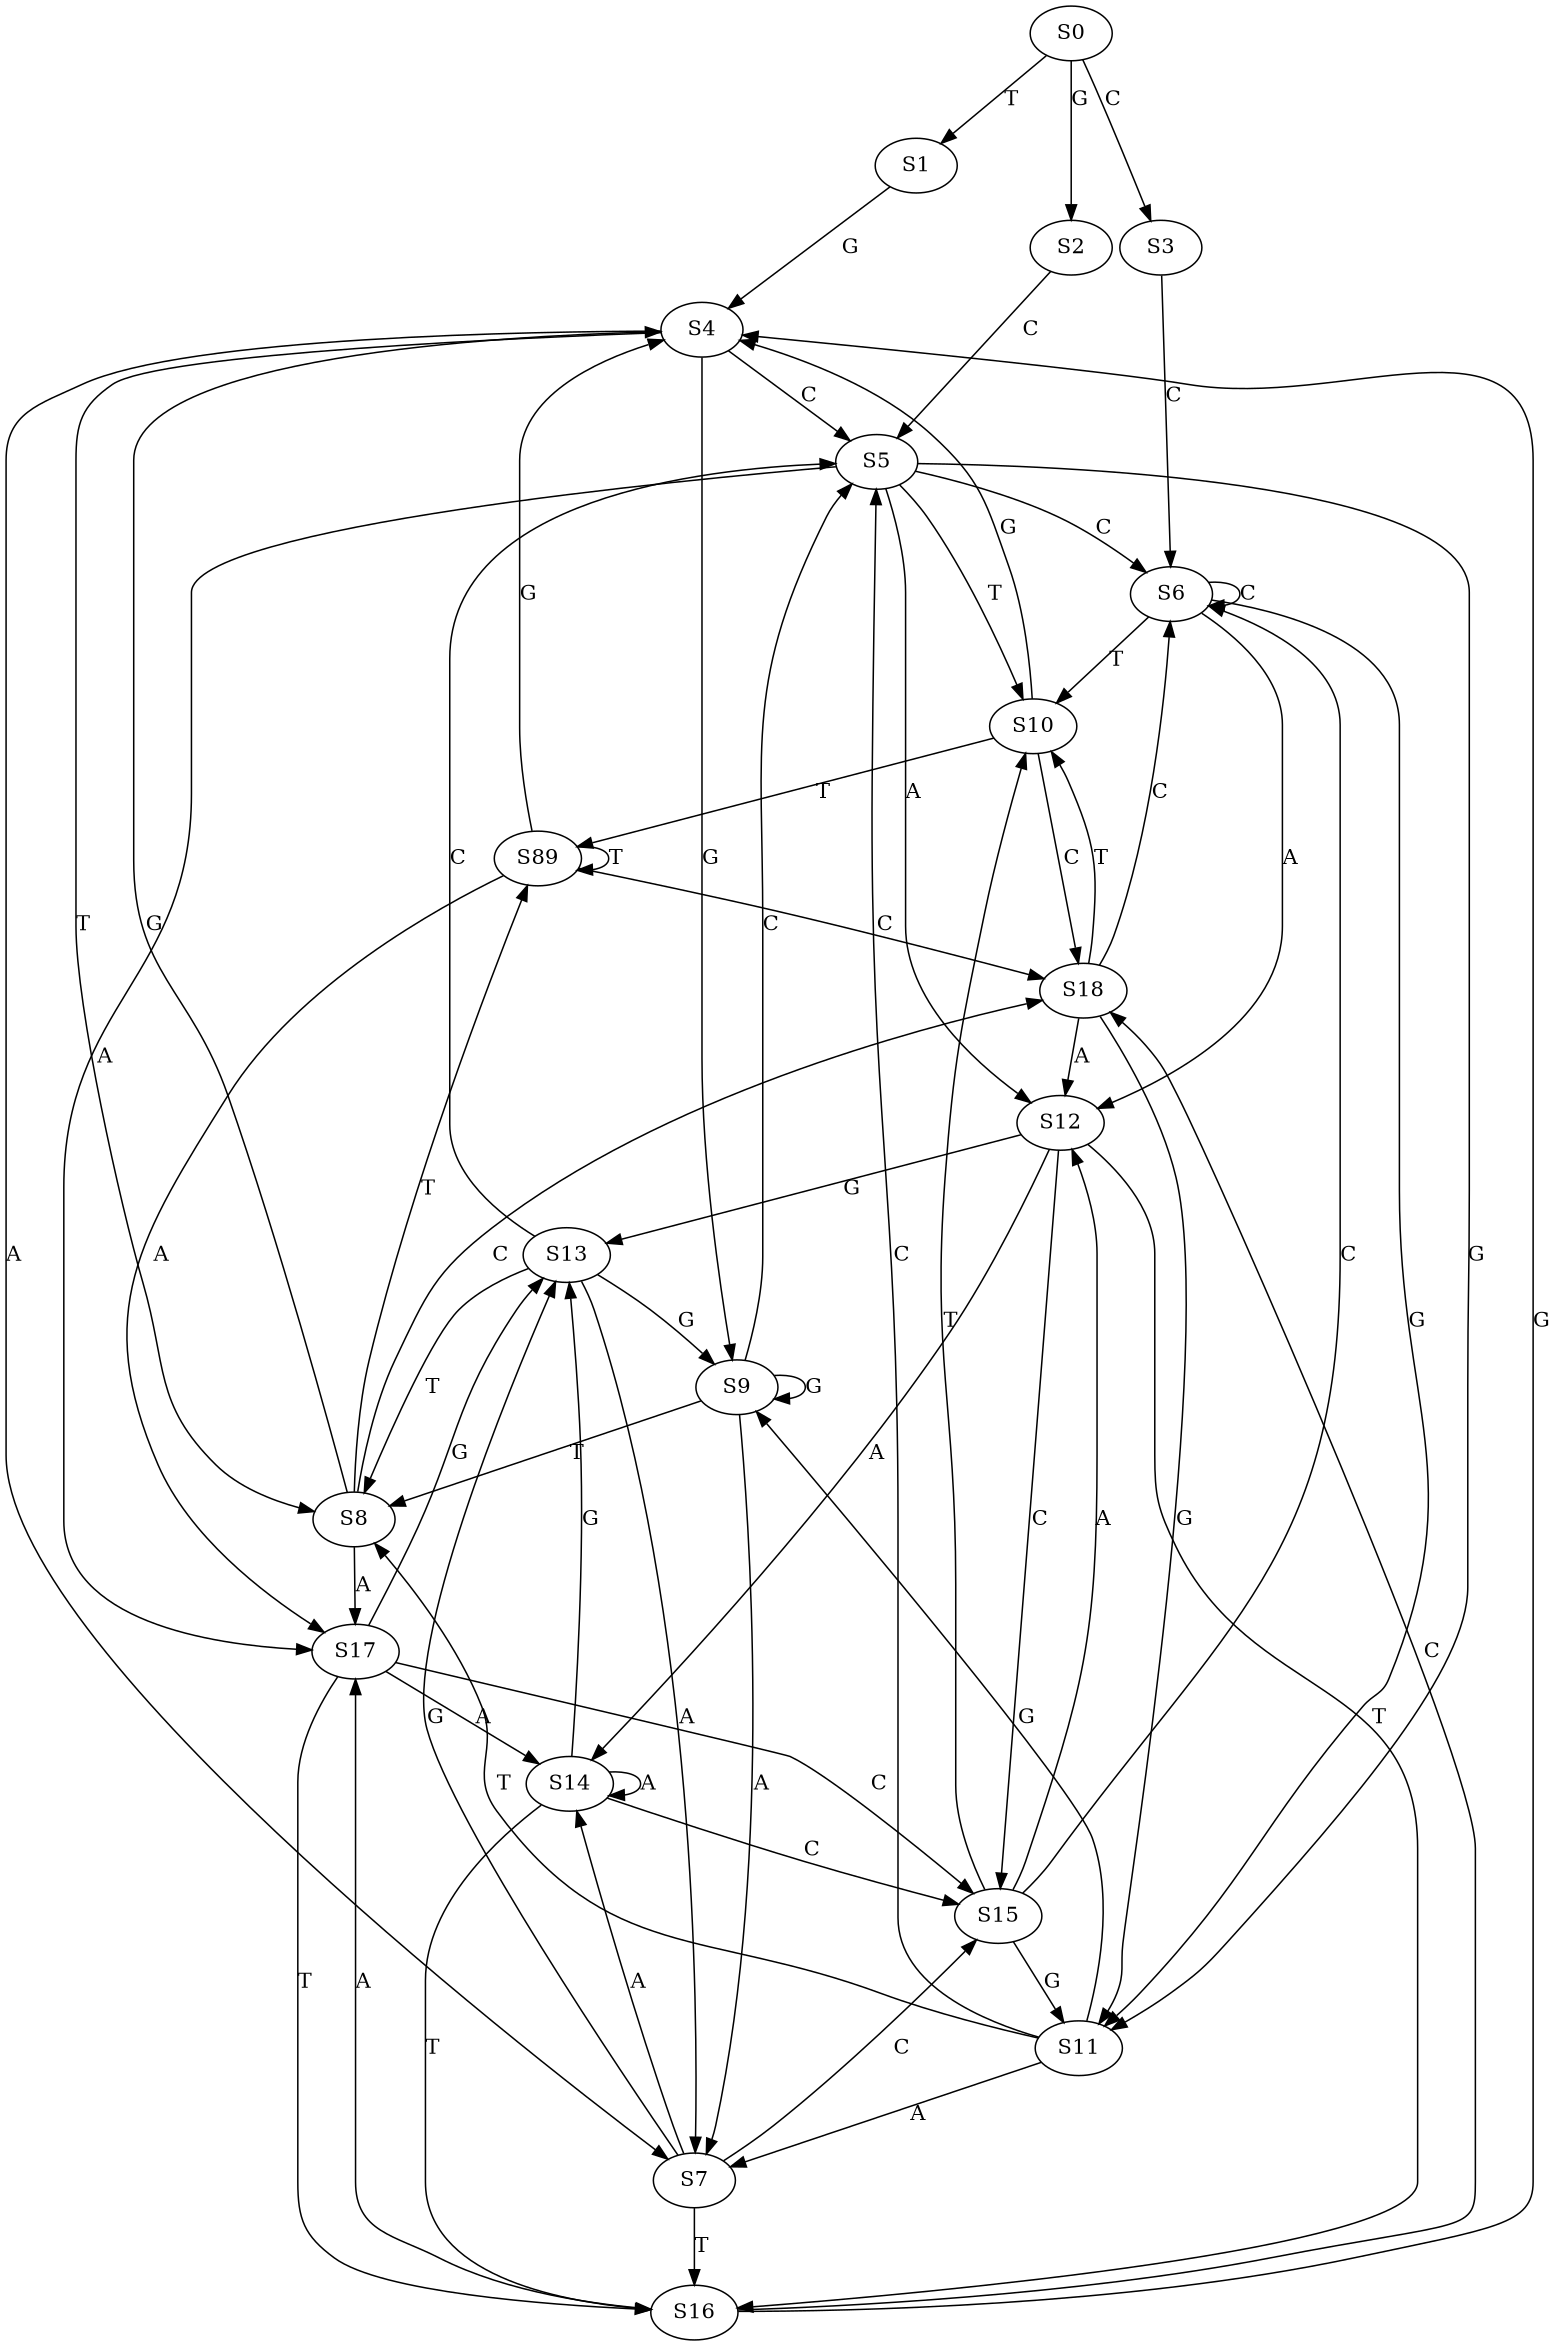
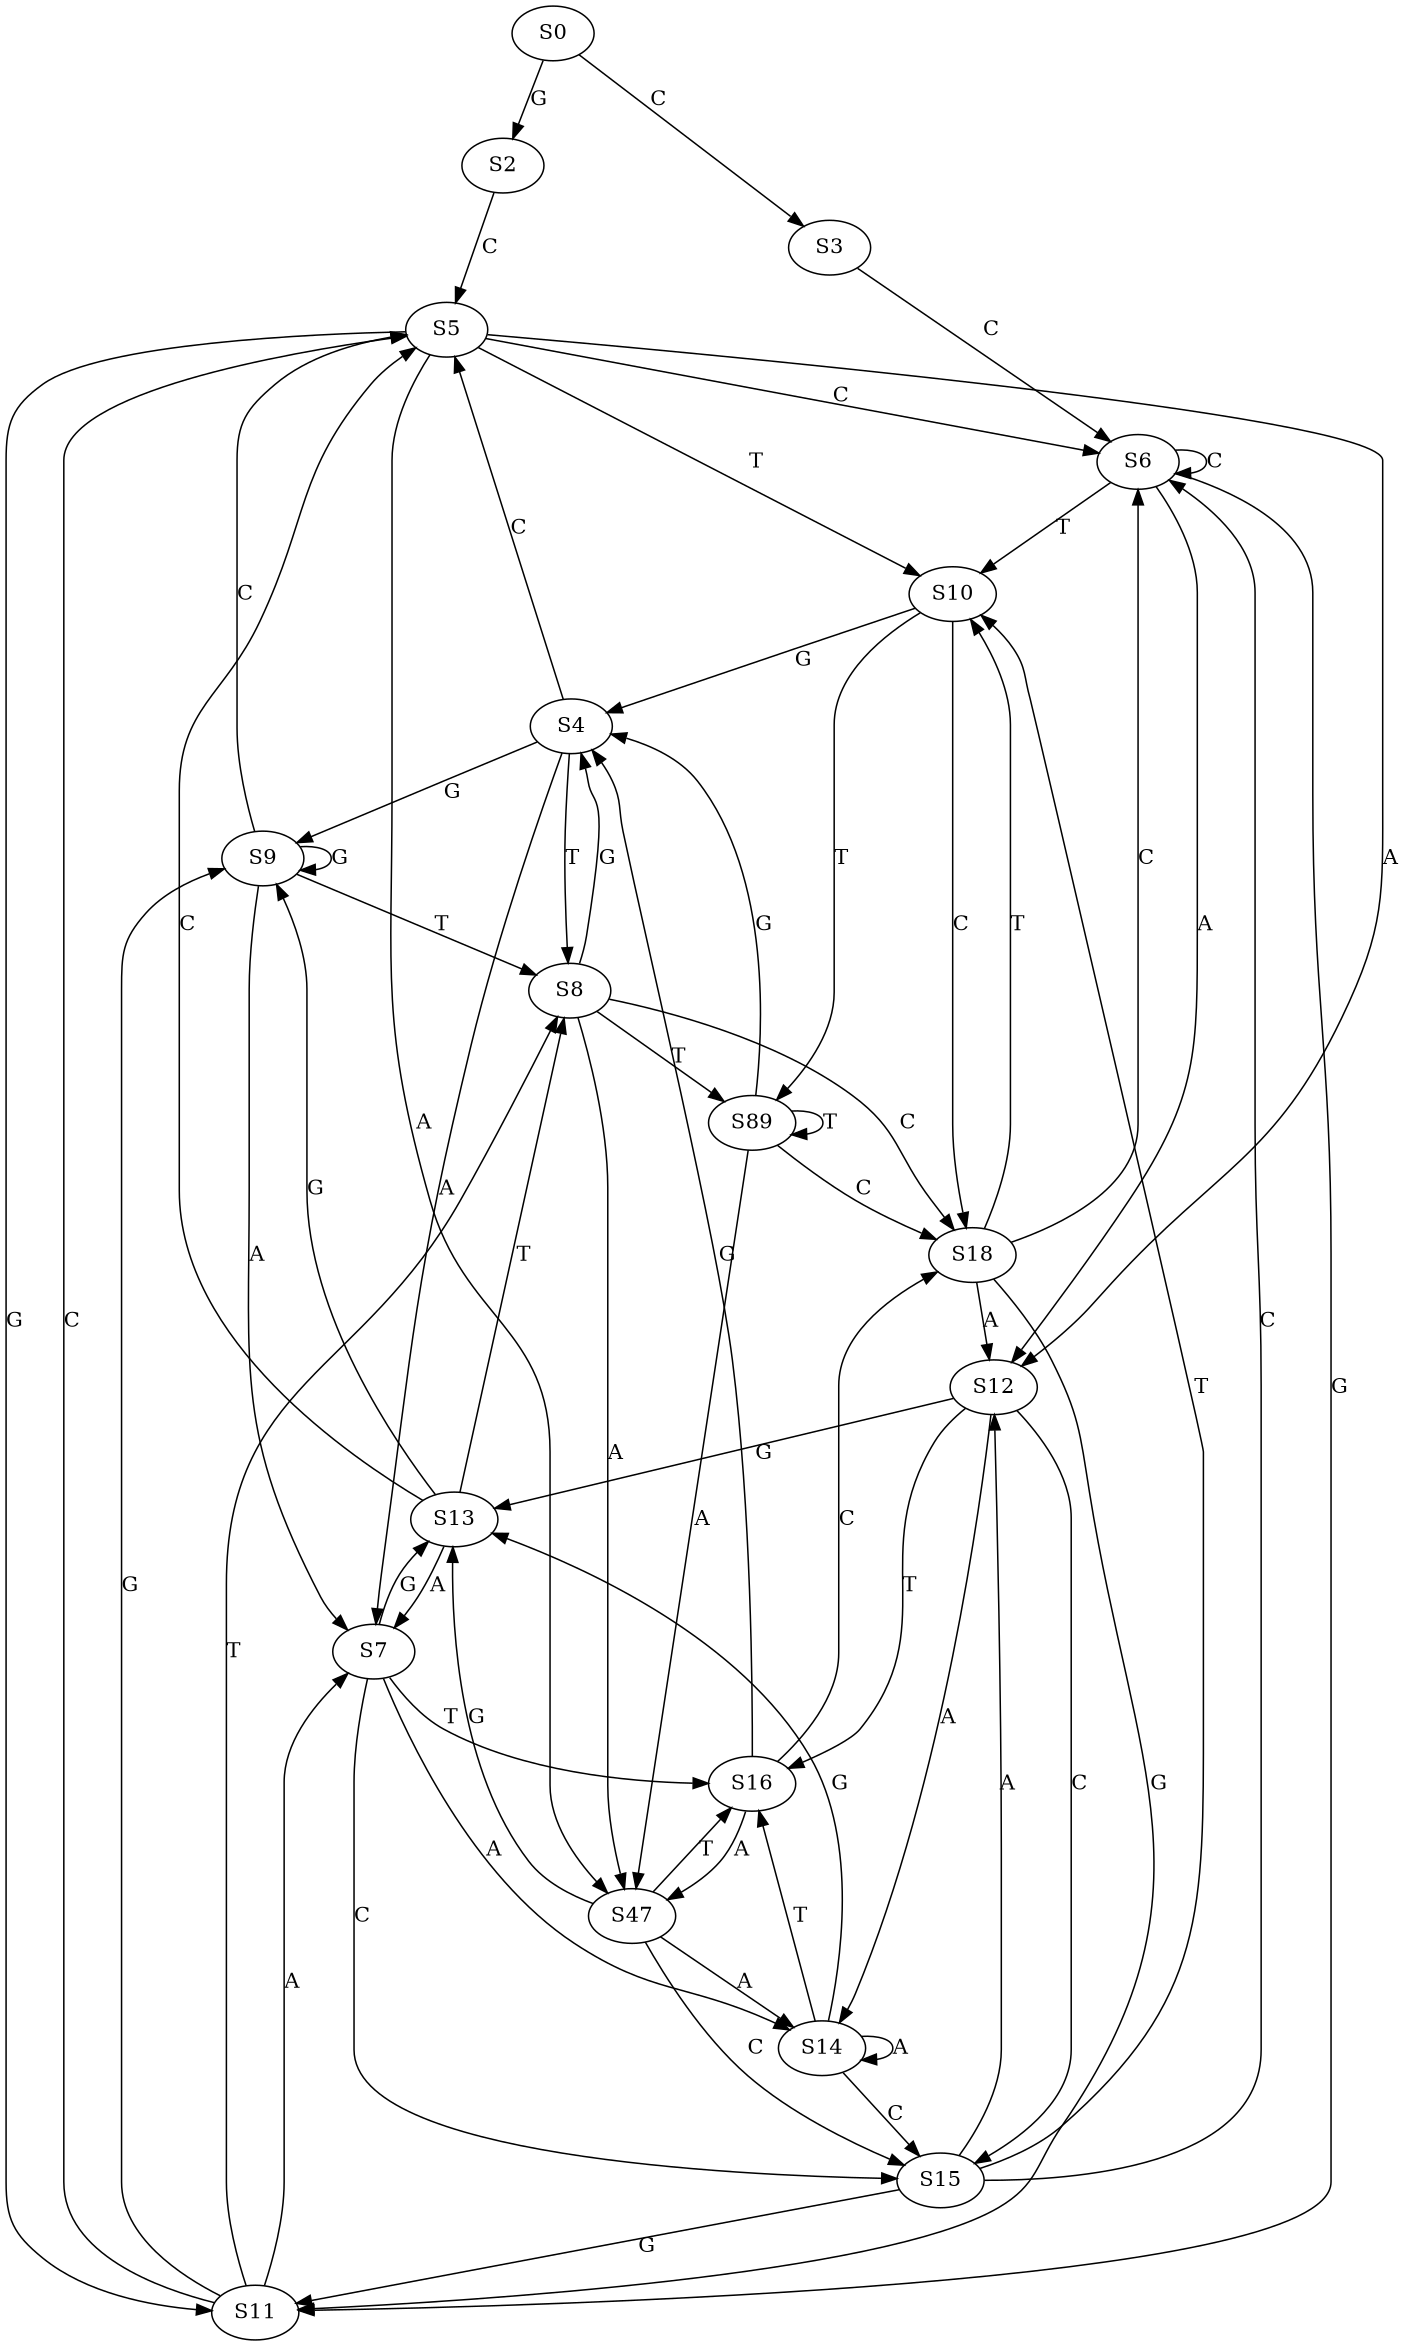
node "S1": removed
node "S17": label "S17" -> "S47"
